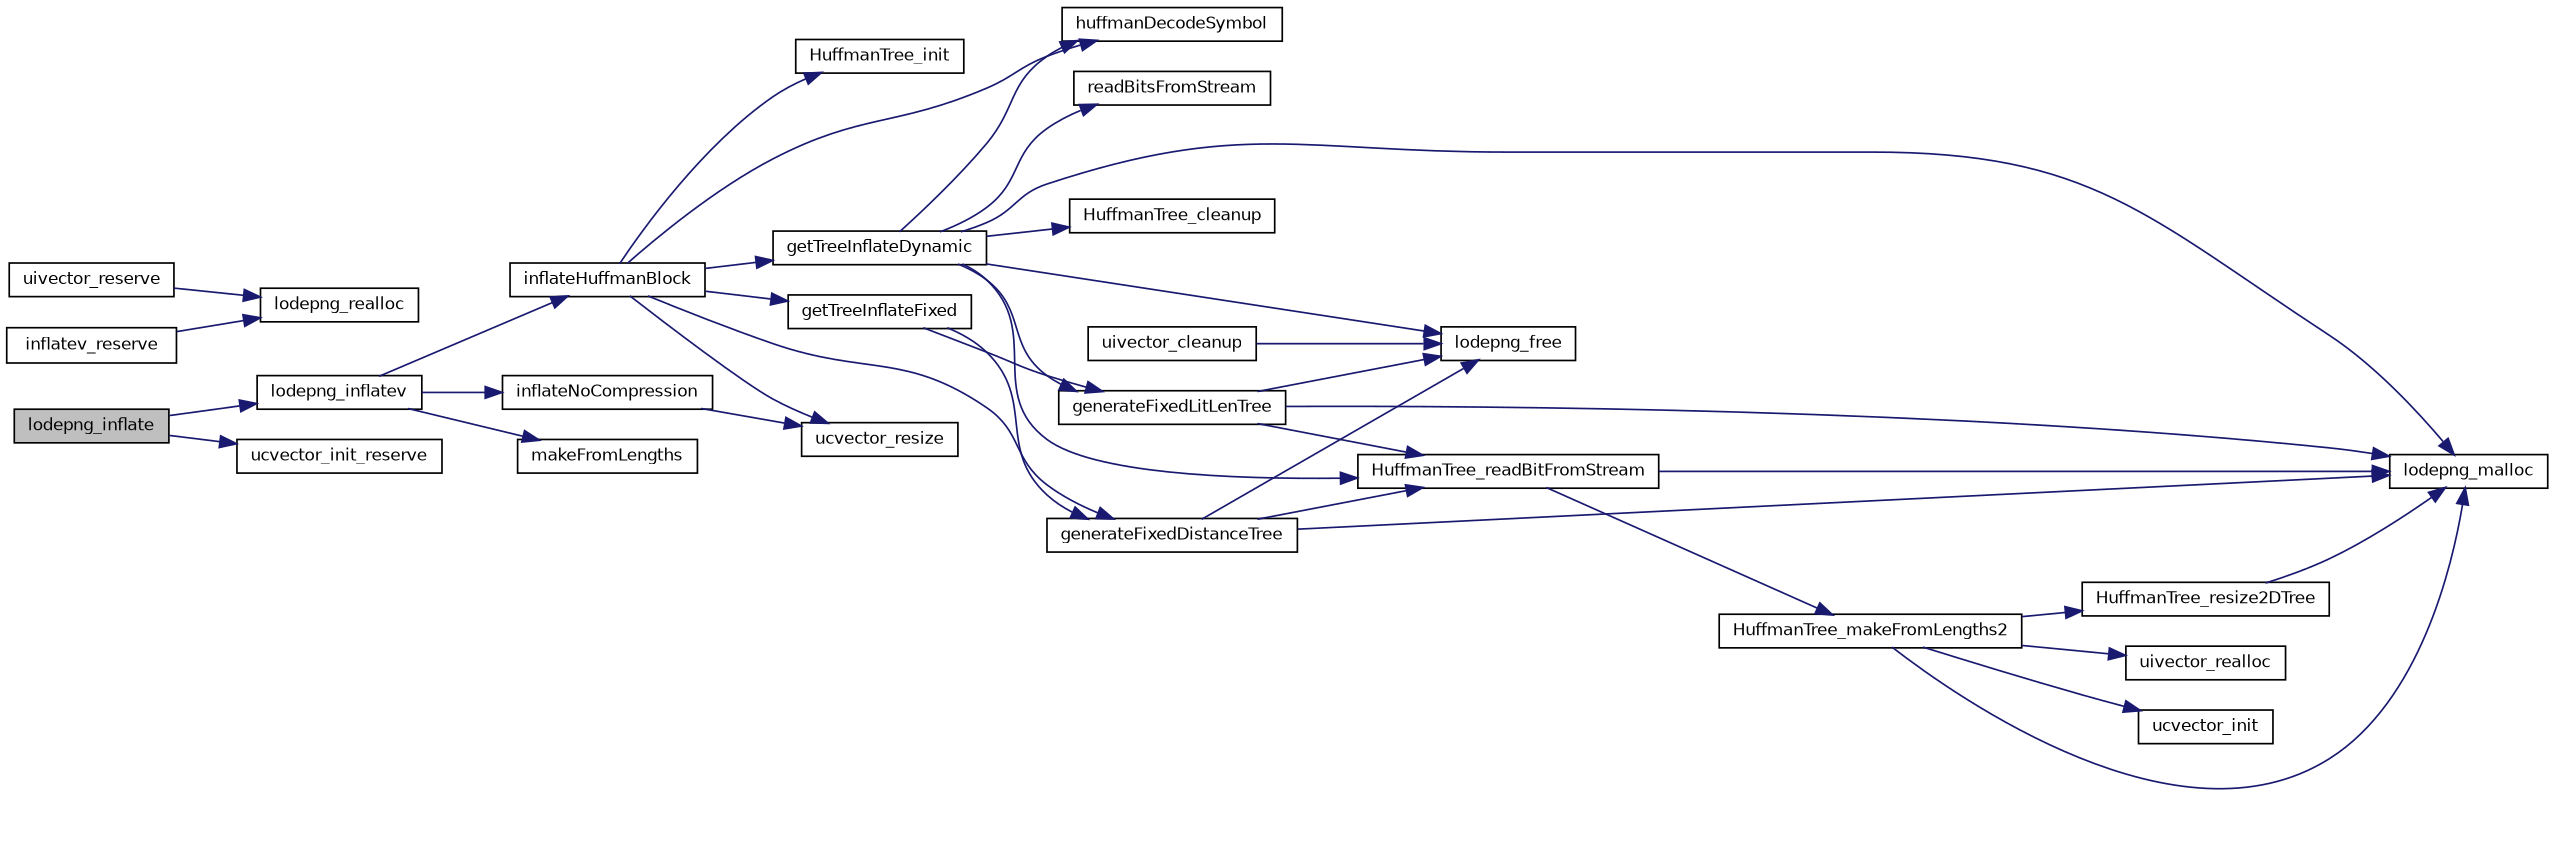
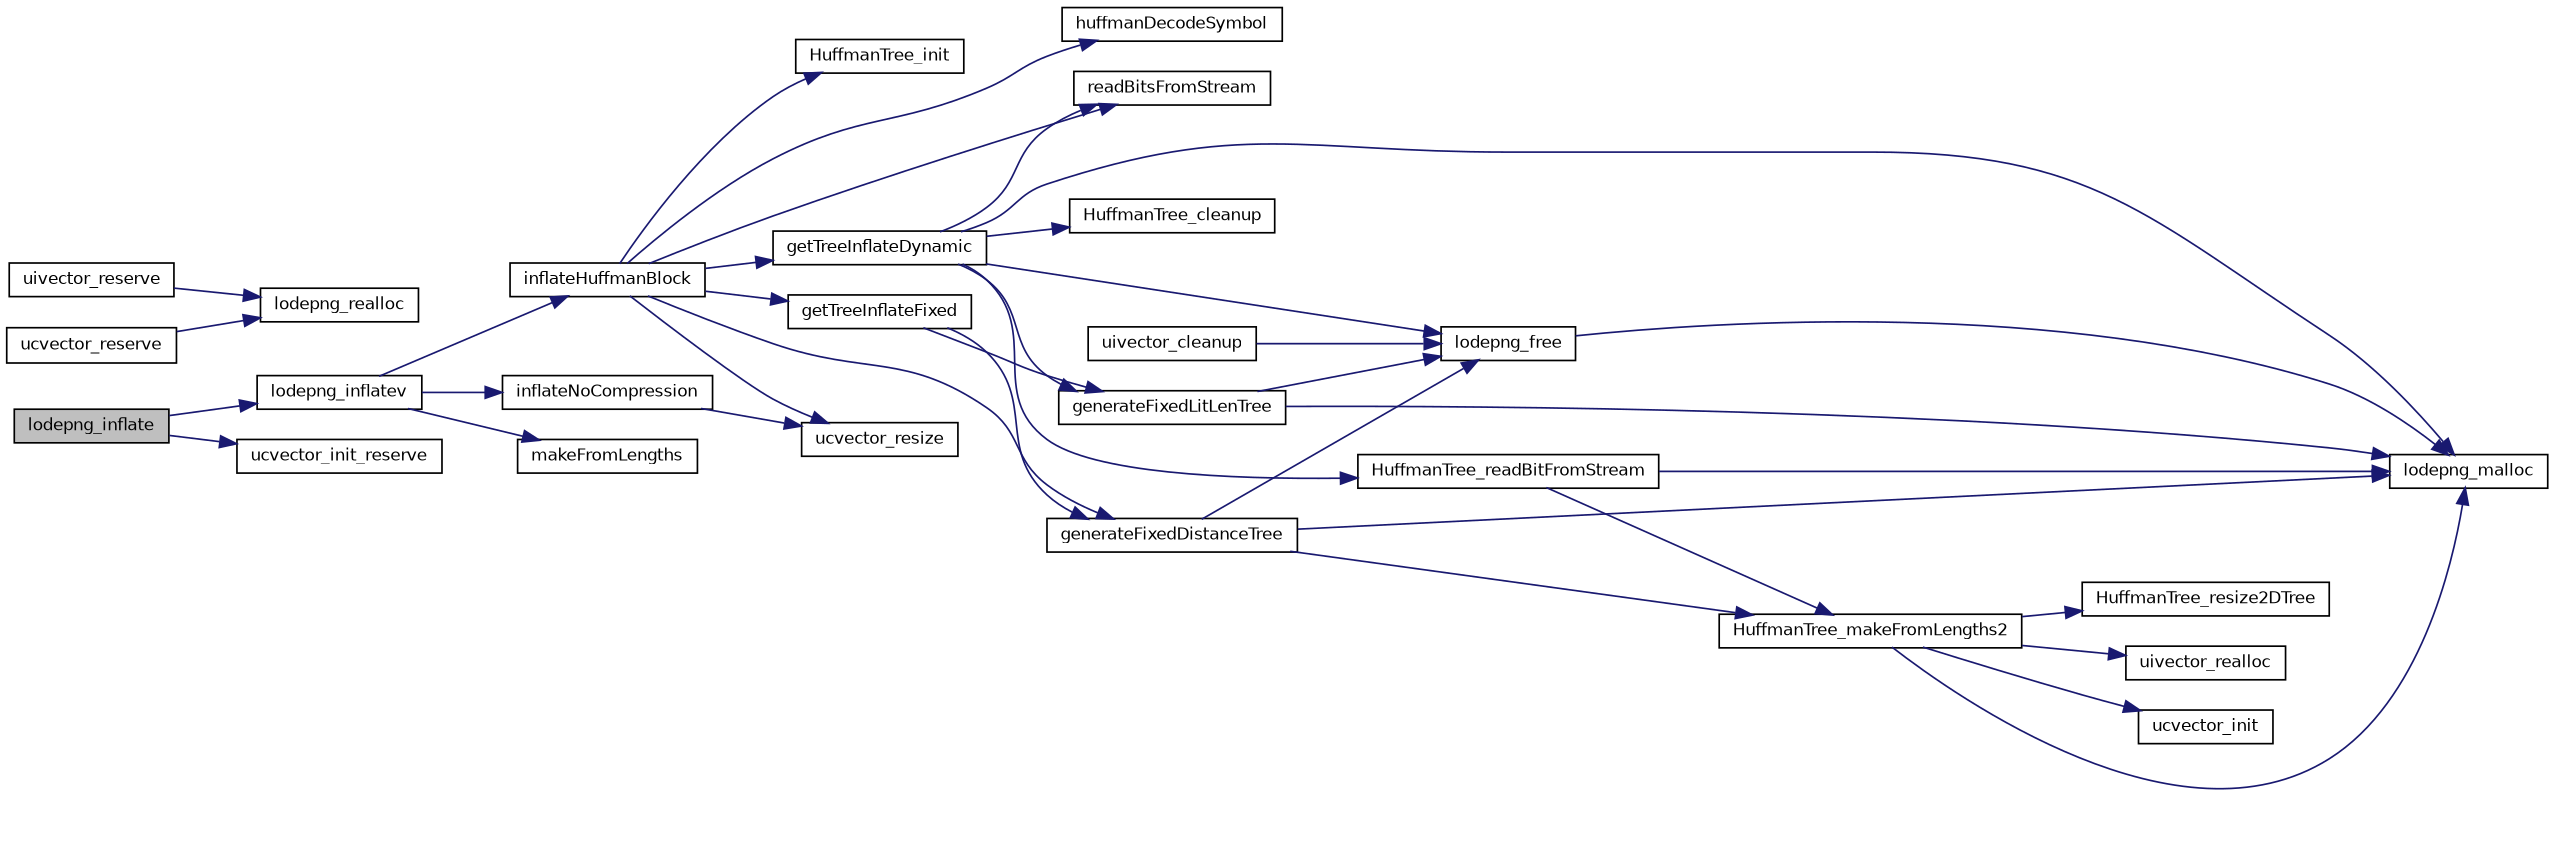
edge "getTreeInflateDynamic" -> "huffmanDecodeSymbol": removed
edge "inflateHuffmanBlock" -> "readBitsFromStream": added
node "inflatev_reserve": label "inflatev_reserve" -> "ucvector_reserve"
edge "generateFixedLitLenTree" -> "HuffmanTree_readBitFromStream": removed
edge "generateFixedDistanceTree" -> "HuffmanTree_readBitFromStream": now "generateFixedDistanceTree" -> "HuffmanTree_makeFromLengths2"
edge "HuffmanTree_resize2DTree" -> "lodepng_malloc": now "lodepng_free" -> "lodepng_malloc"
